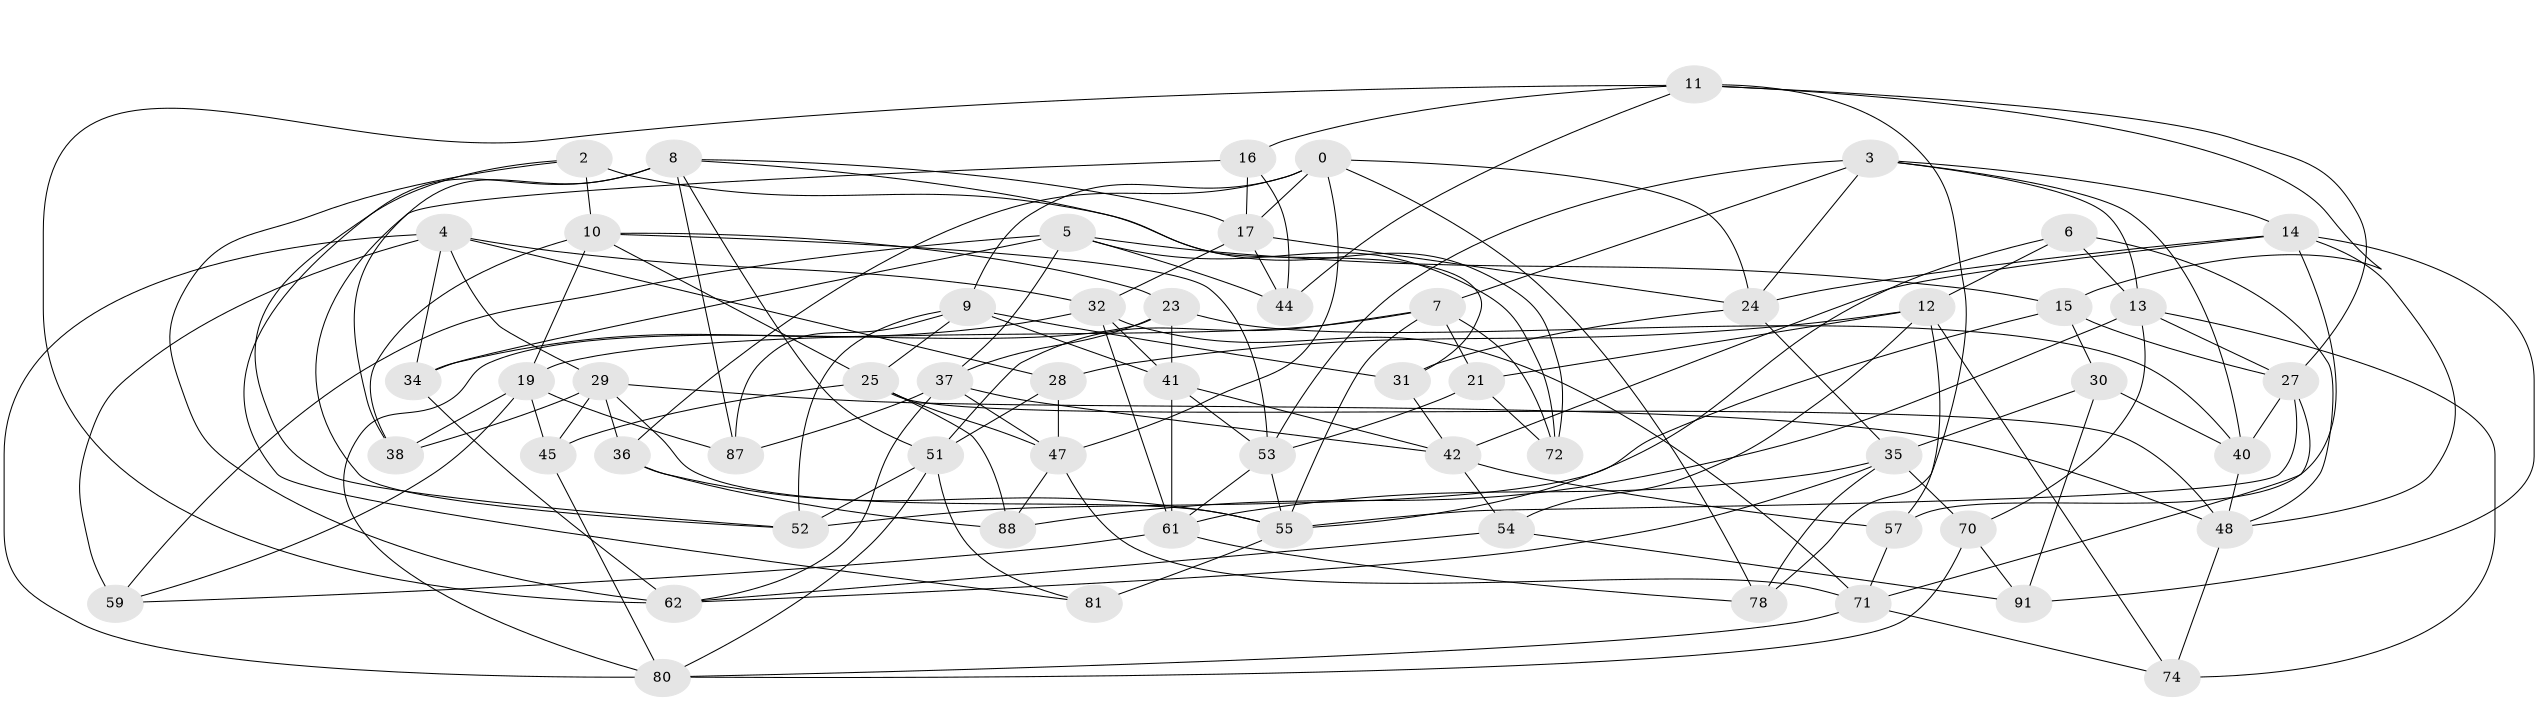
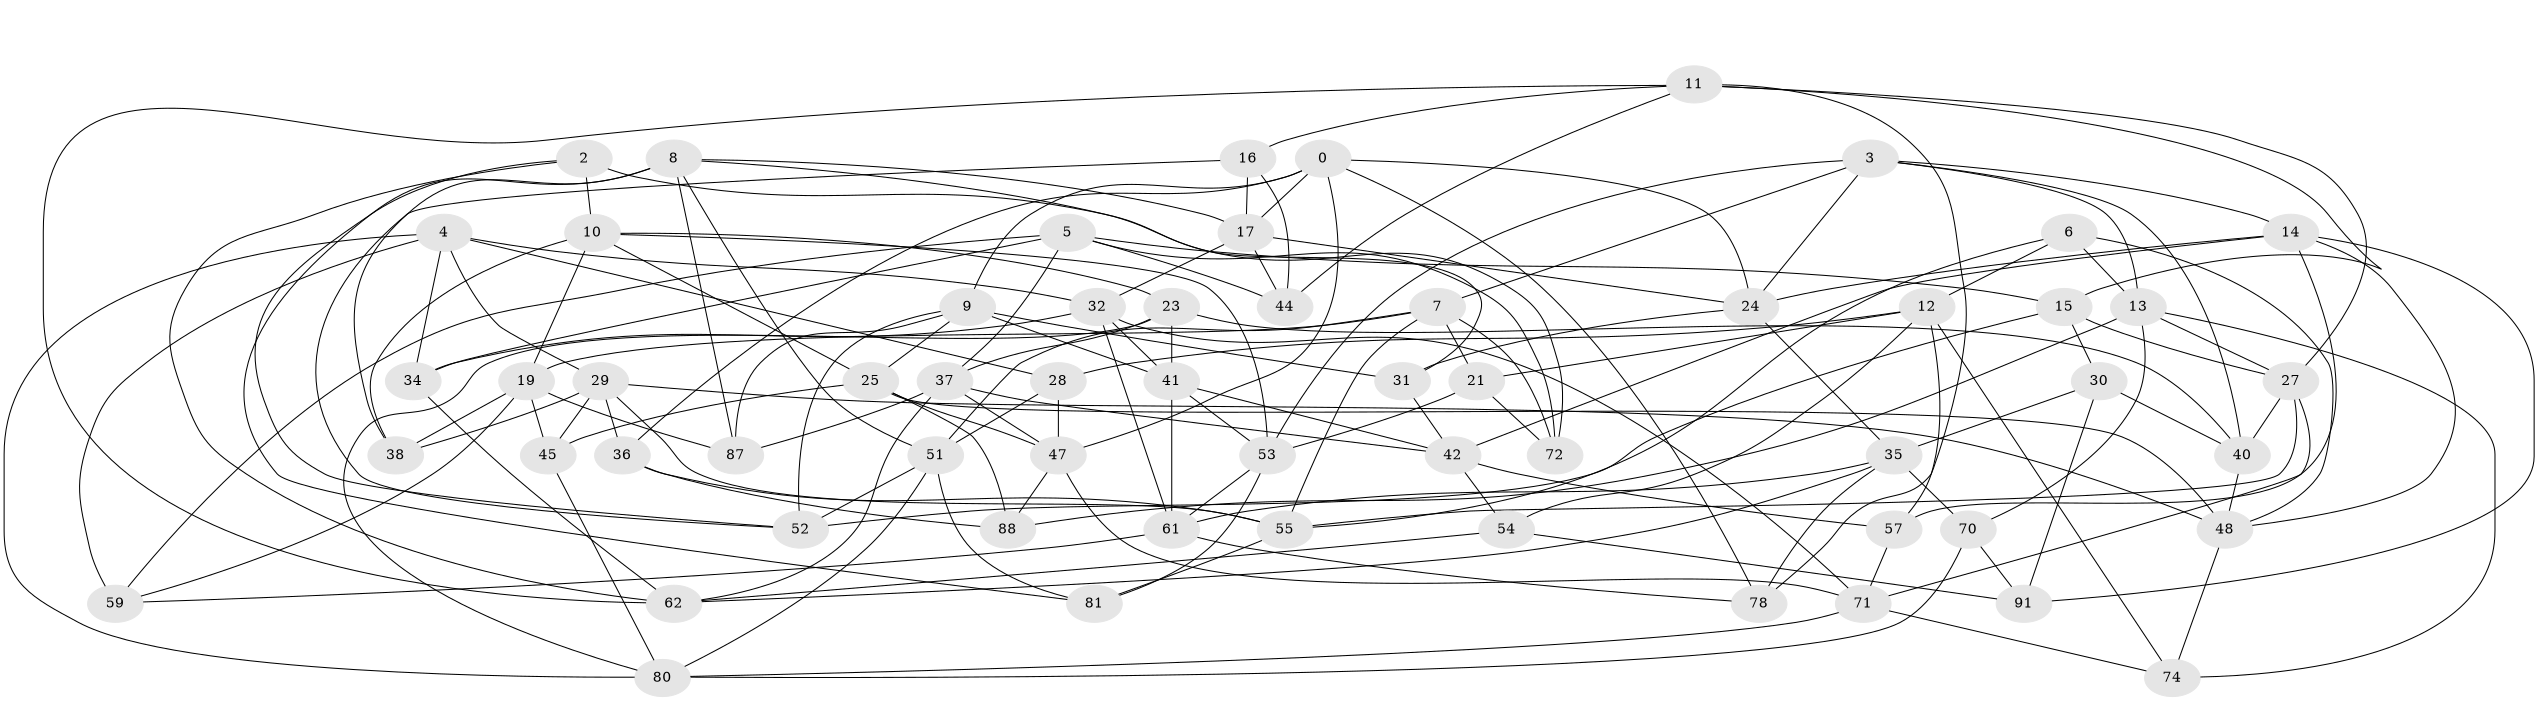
edge "53" -- "55": now "53" -- "81"
